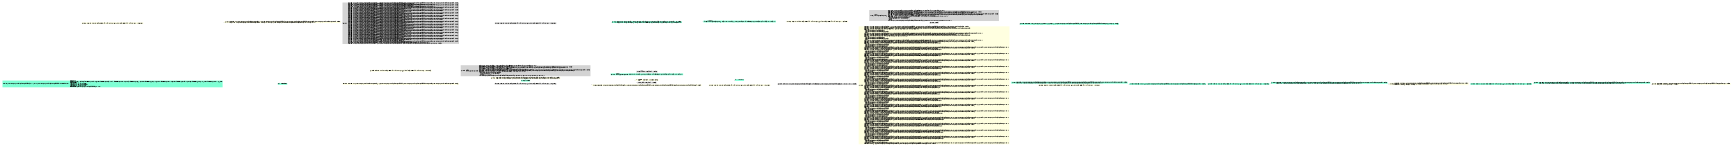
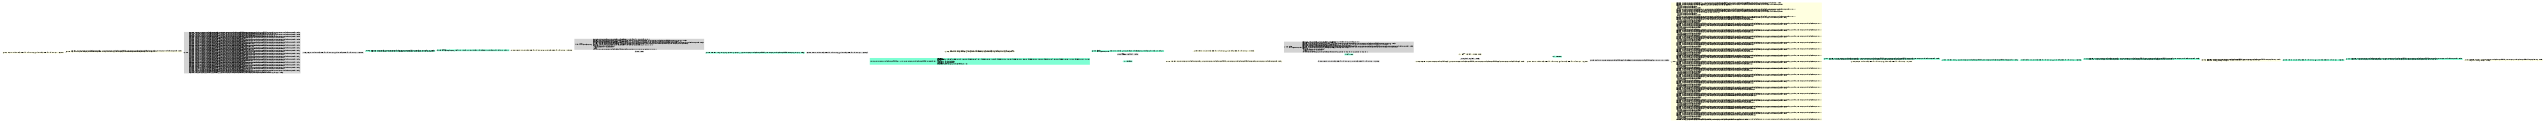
node "63: 0x0182": added
